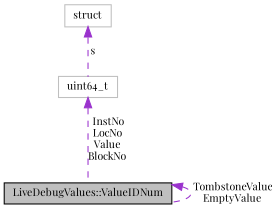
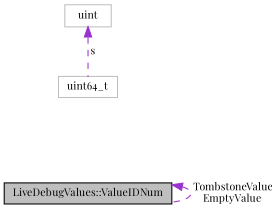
node "struct": label "struct" -> "uint"
edge "LiveDebugValues::ValueIDNum" -> "uint64_t": removed, label "InstNo LocNo Value BlockNo"
